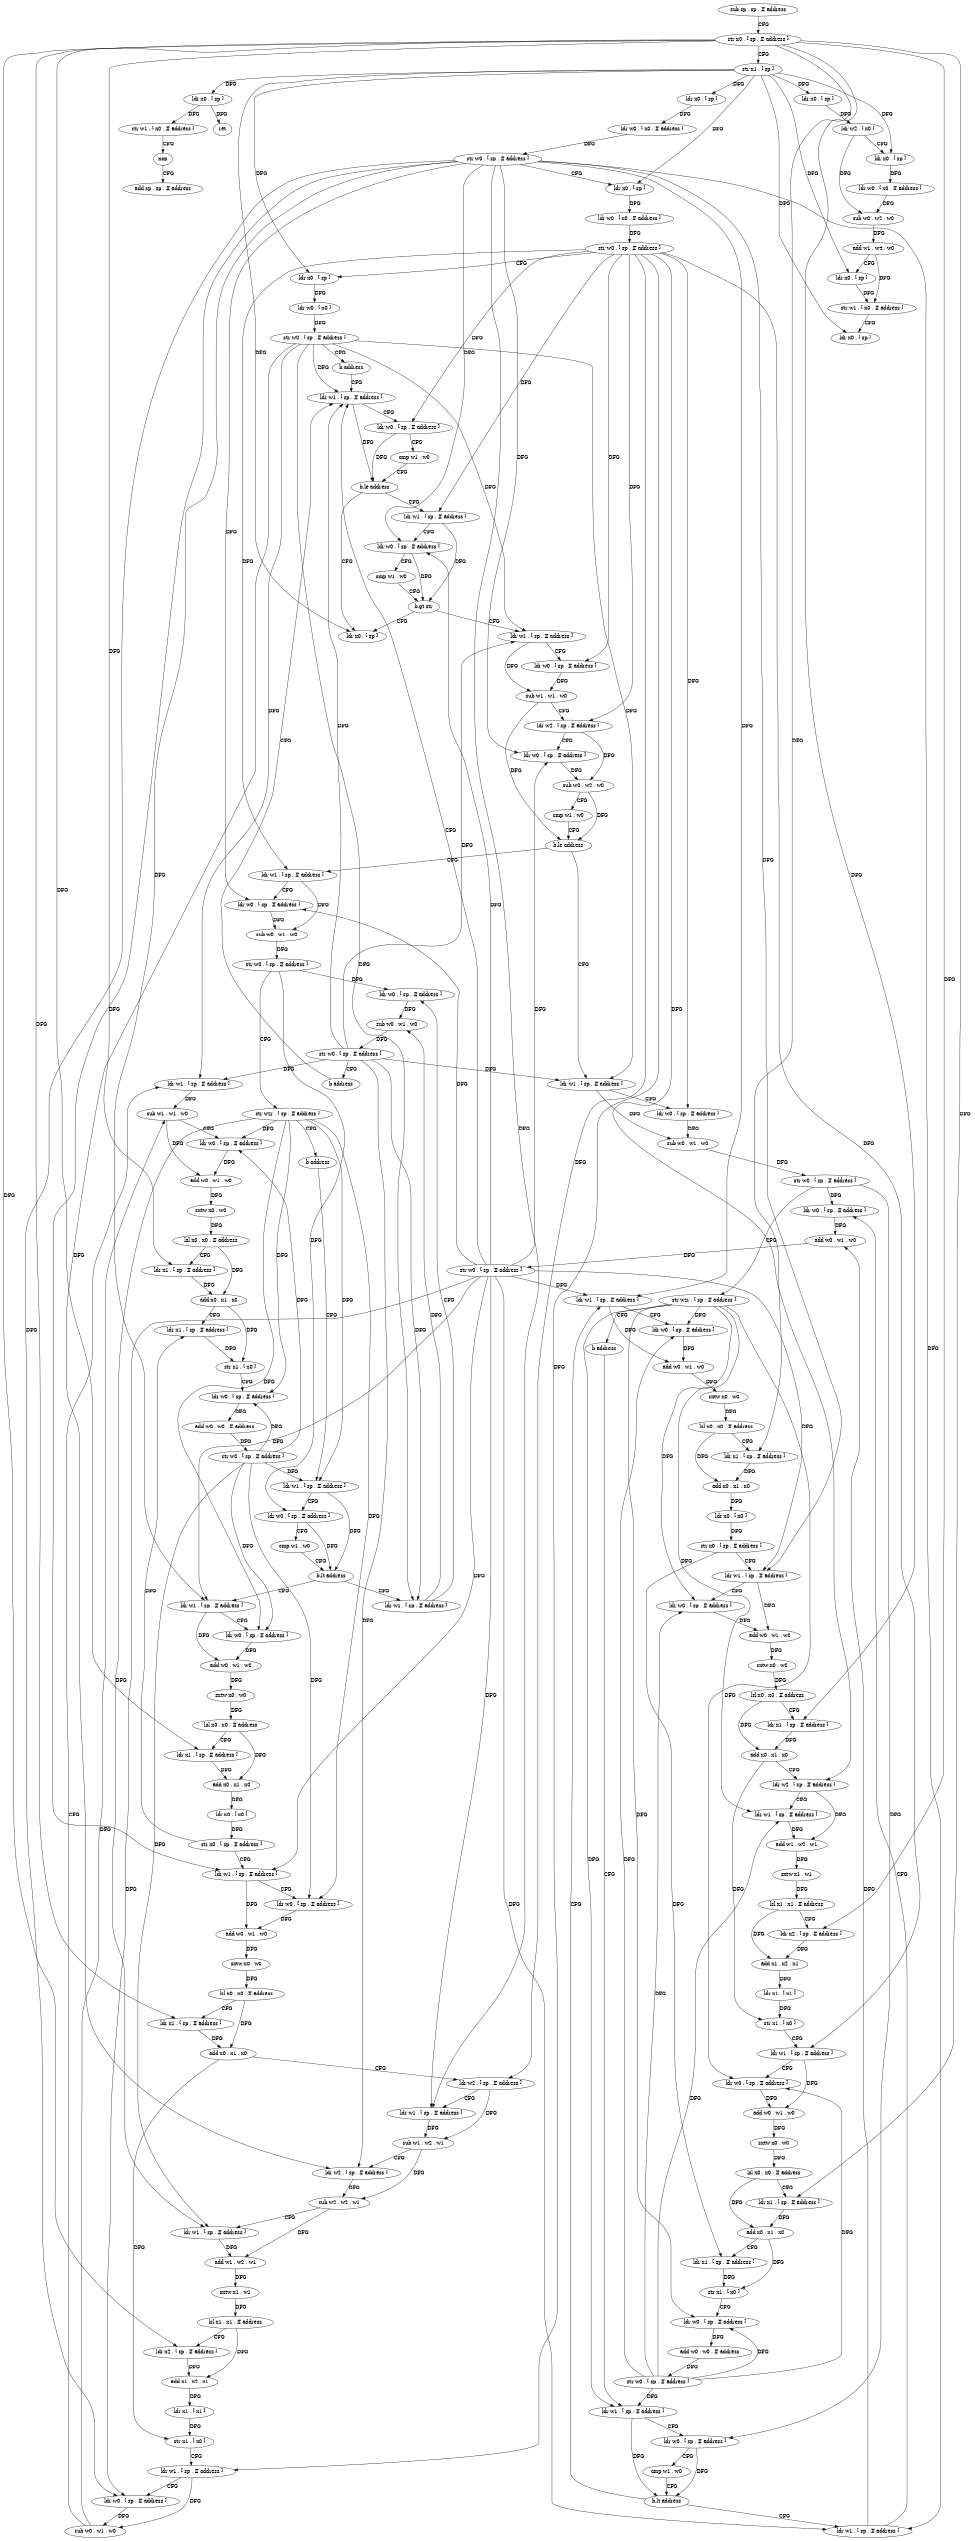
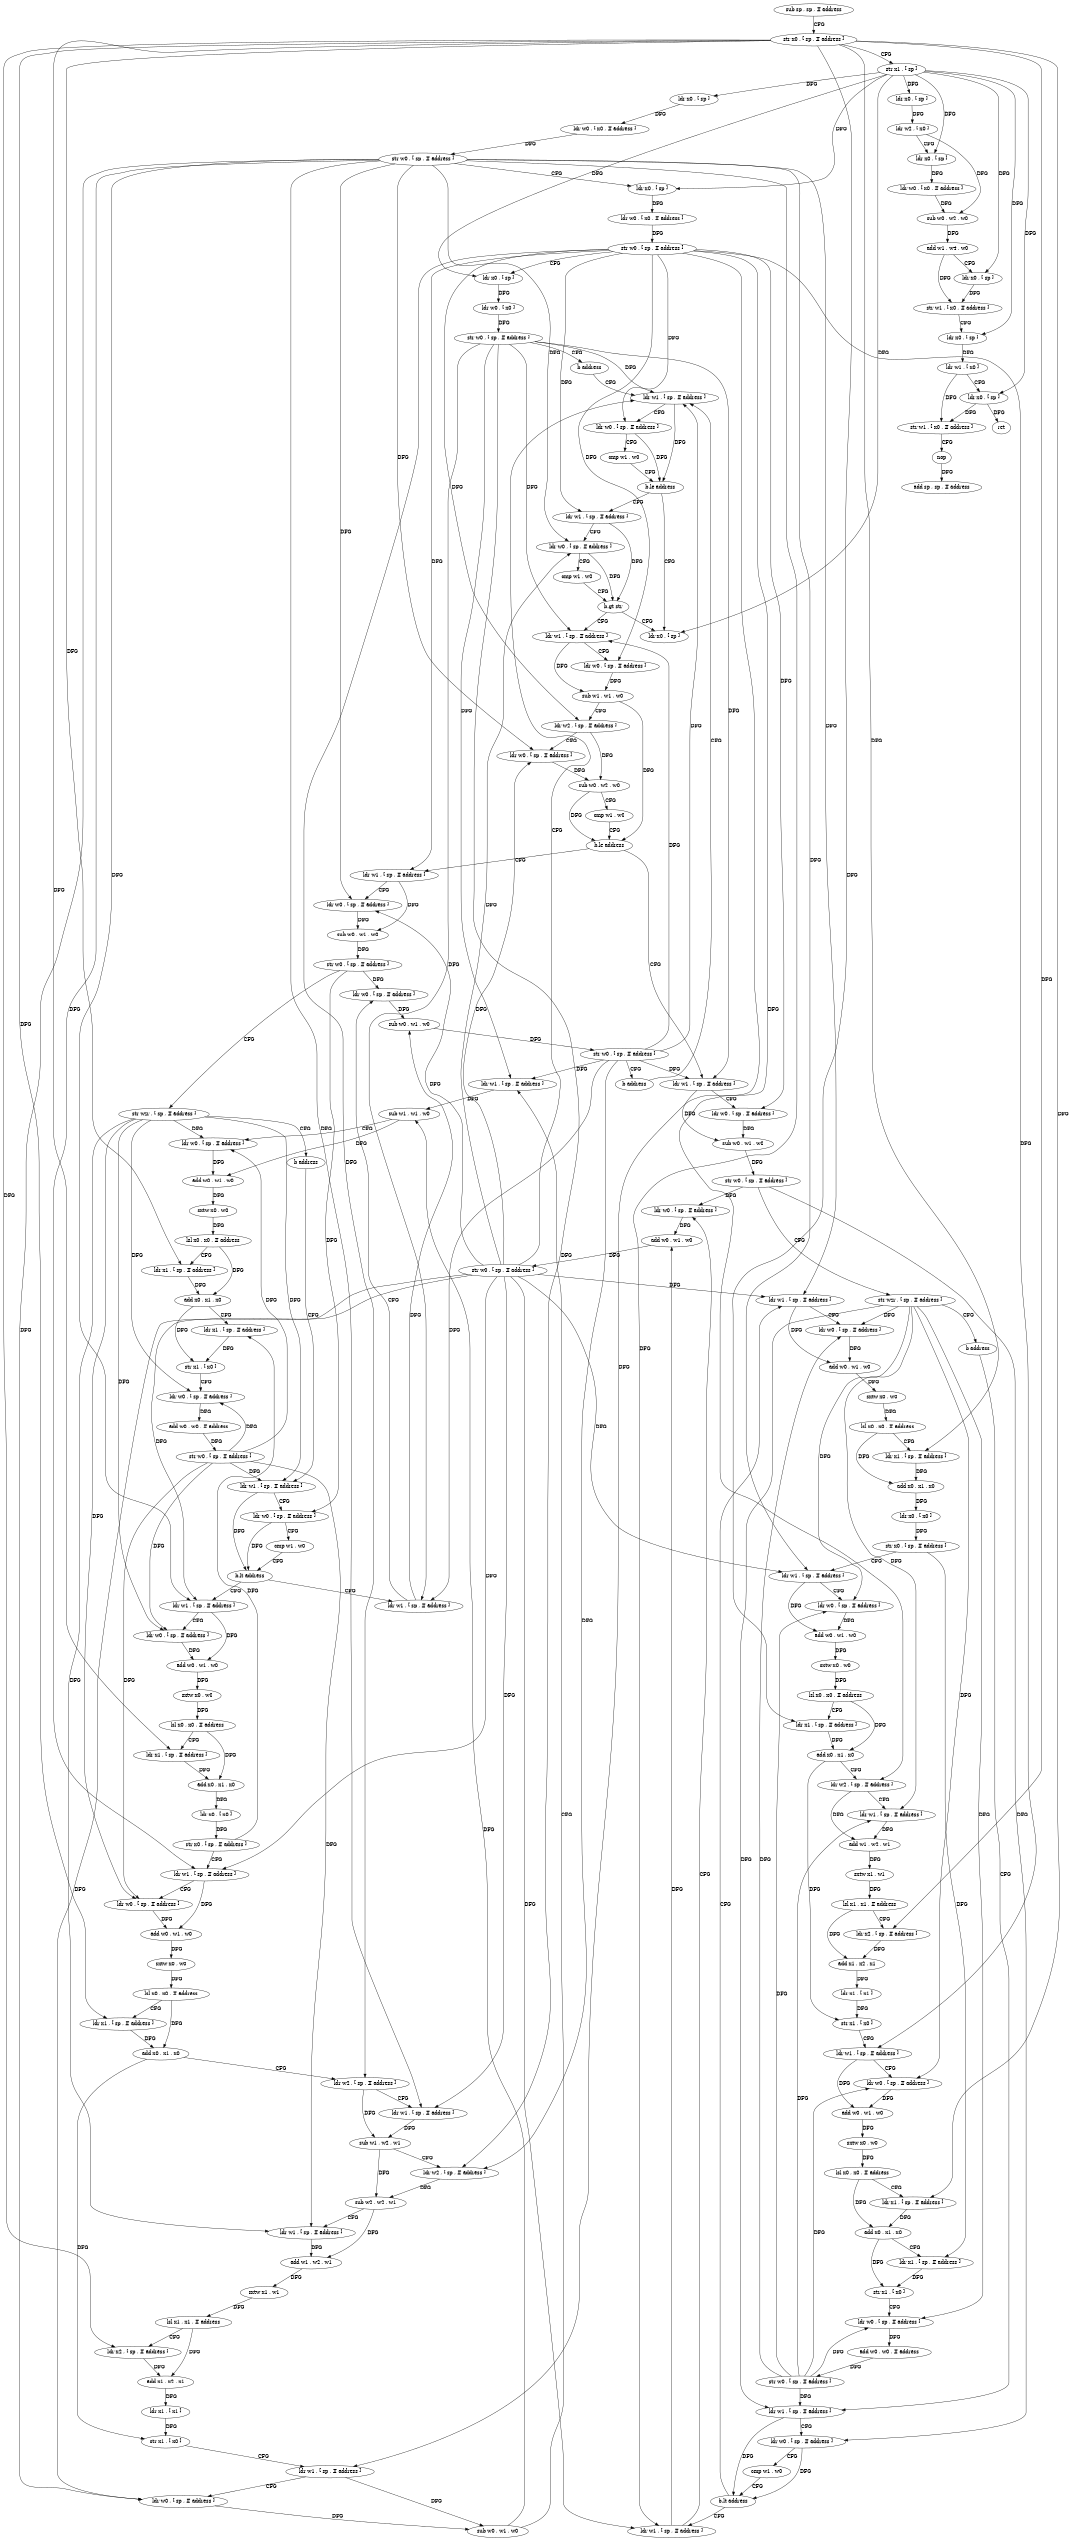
edge "nop" -> "add sp , sp , # address": label "CFG" -> "DFG"
node "ldr w1 , [ x0 ]": added
